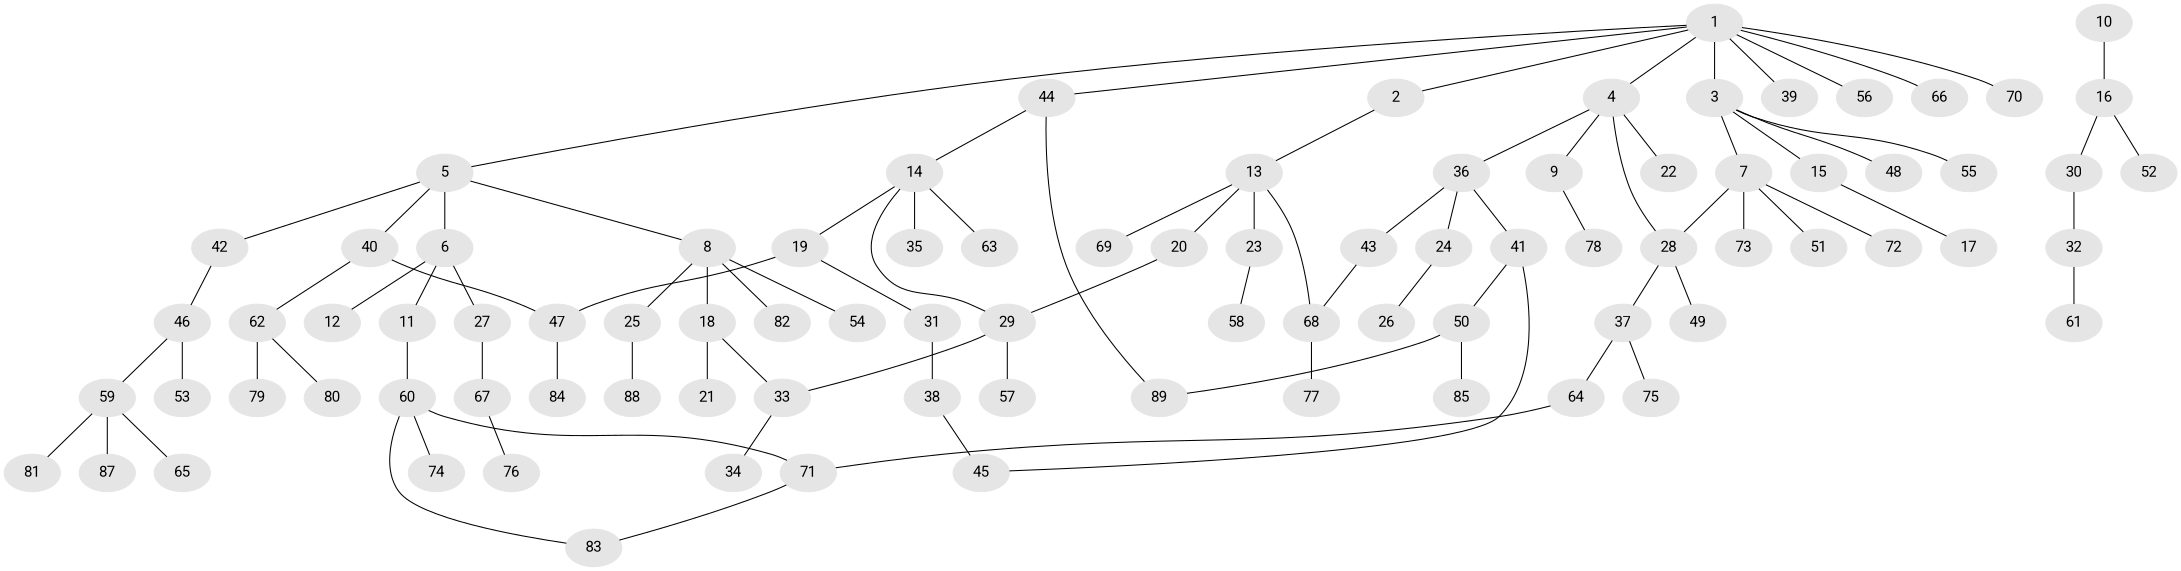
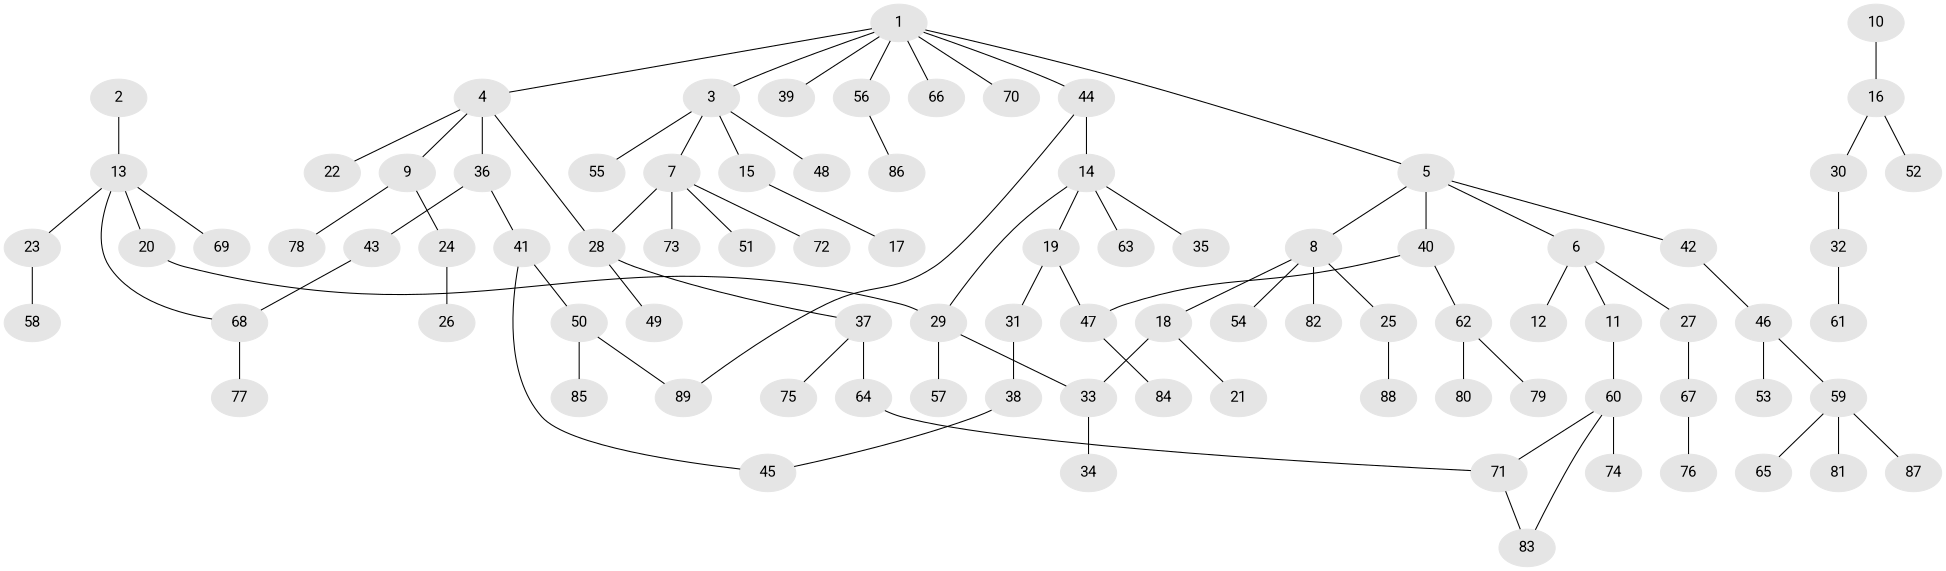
edge "1" -- "2": removed
node "86": added
edge "36" -- "24": now "9" -- "24"
